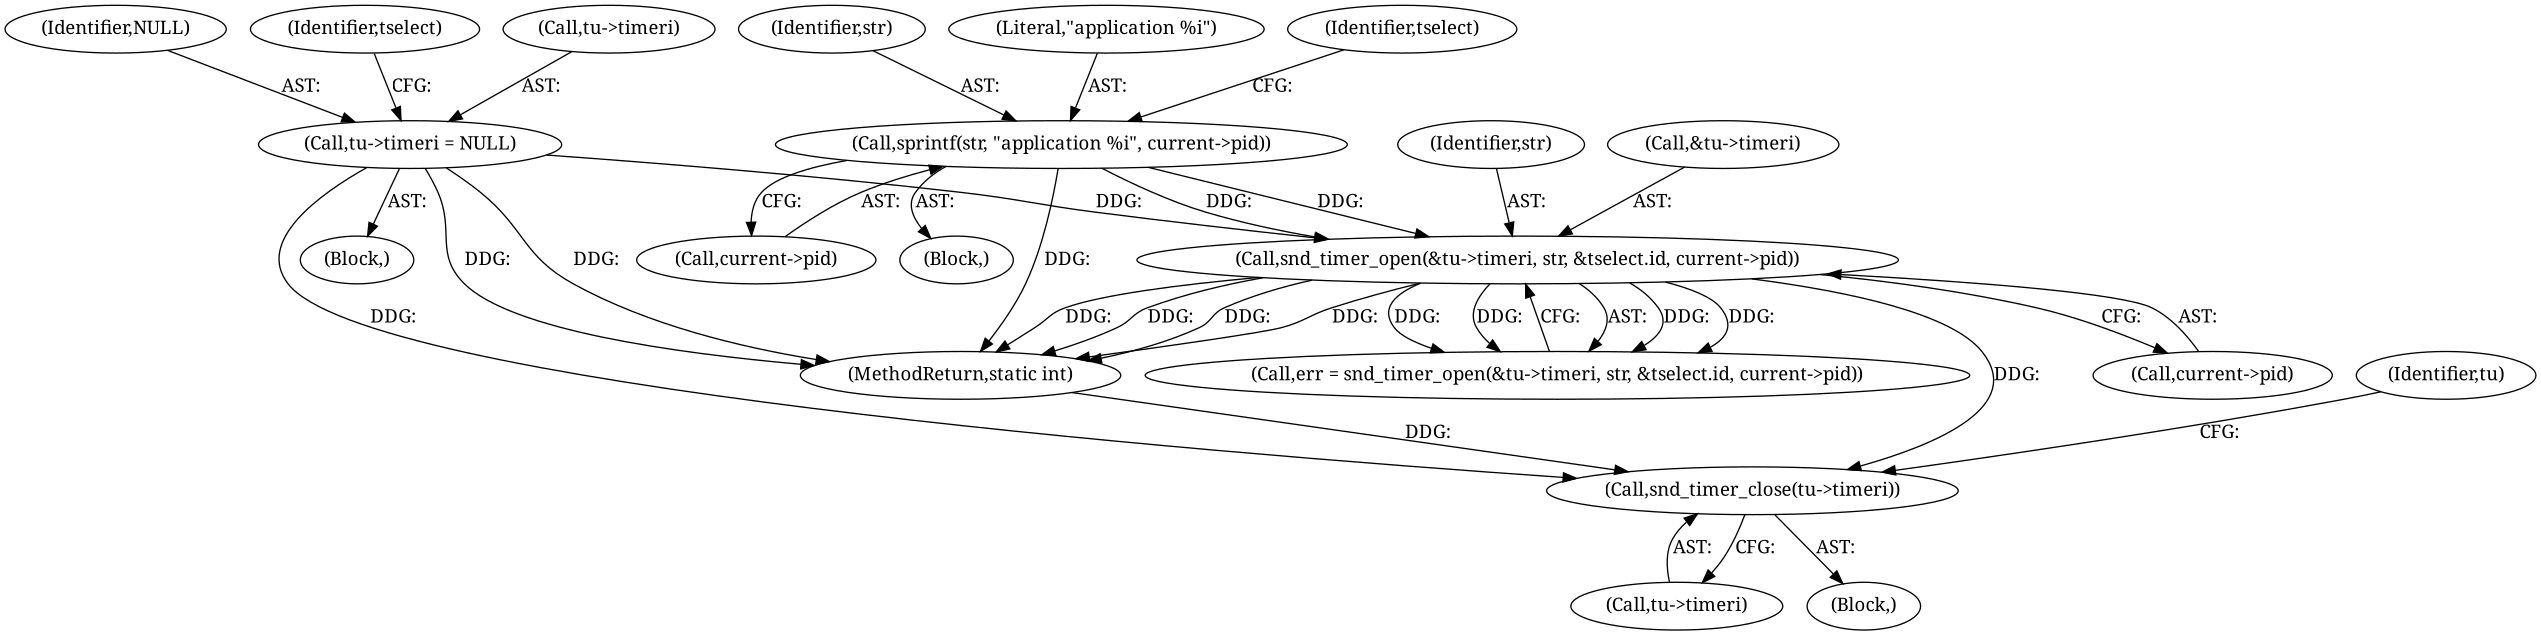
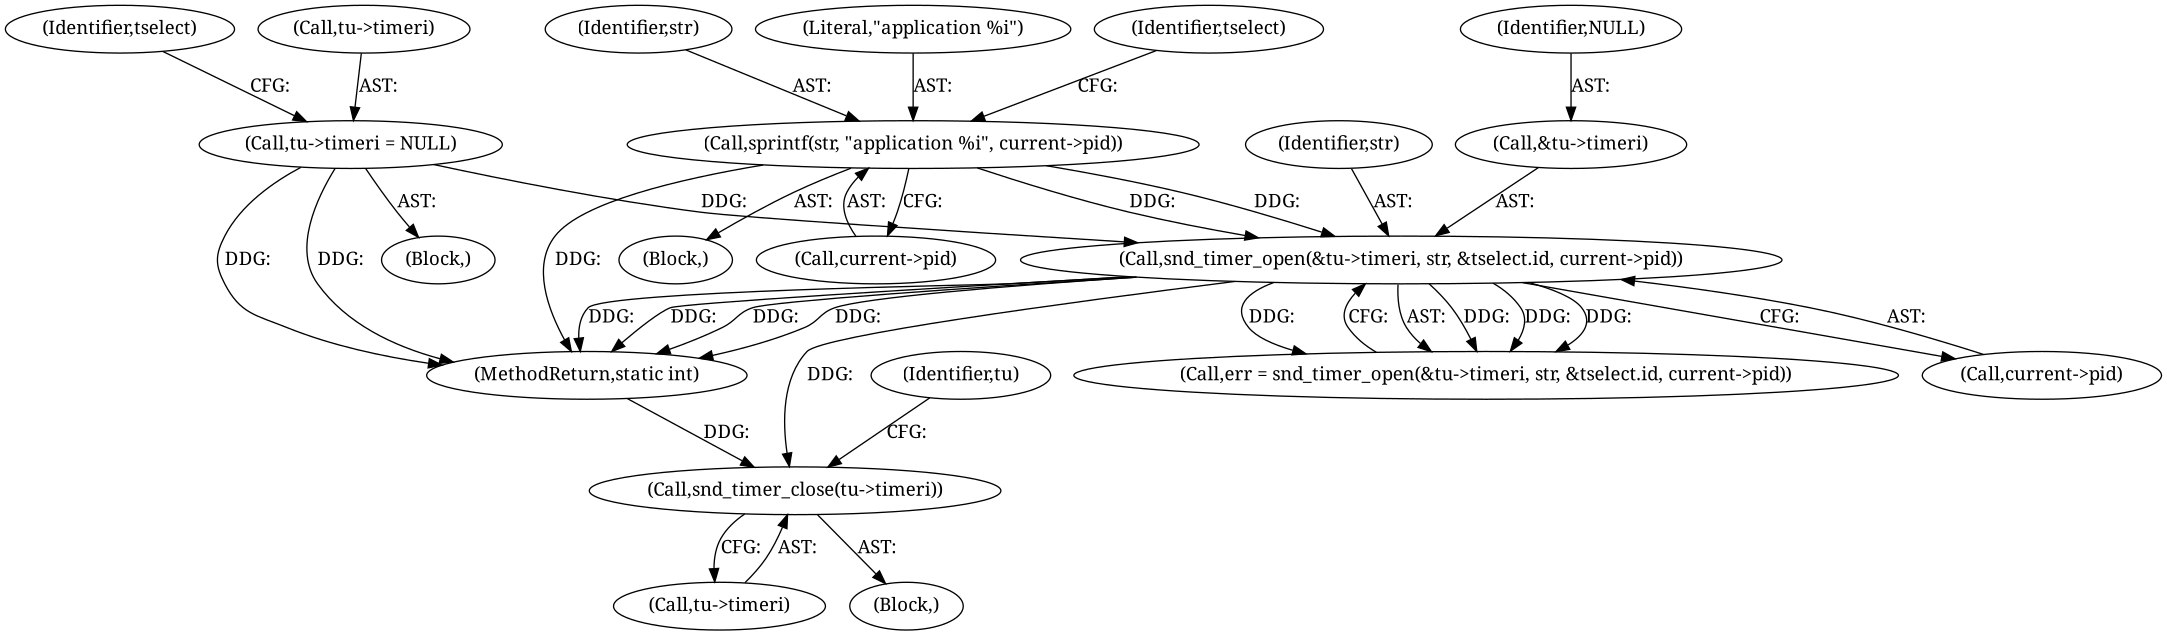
edge "(Identifier,NULL)" -> "(Call,tu->timeri = NULL)": now "(Identifier,NULL)" -> "(Call,&tu->timeri)"
edge "(Call,tu->timeri = NULL)" -> "(Call,snd_timer_close(tu->timeri))": removed, label "DDG:"
